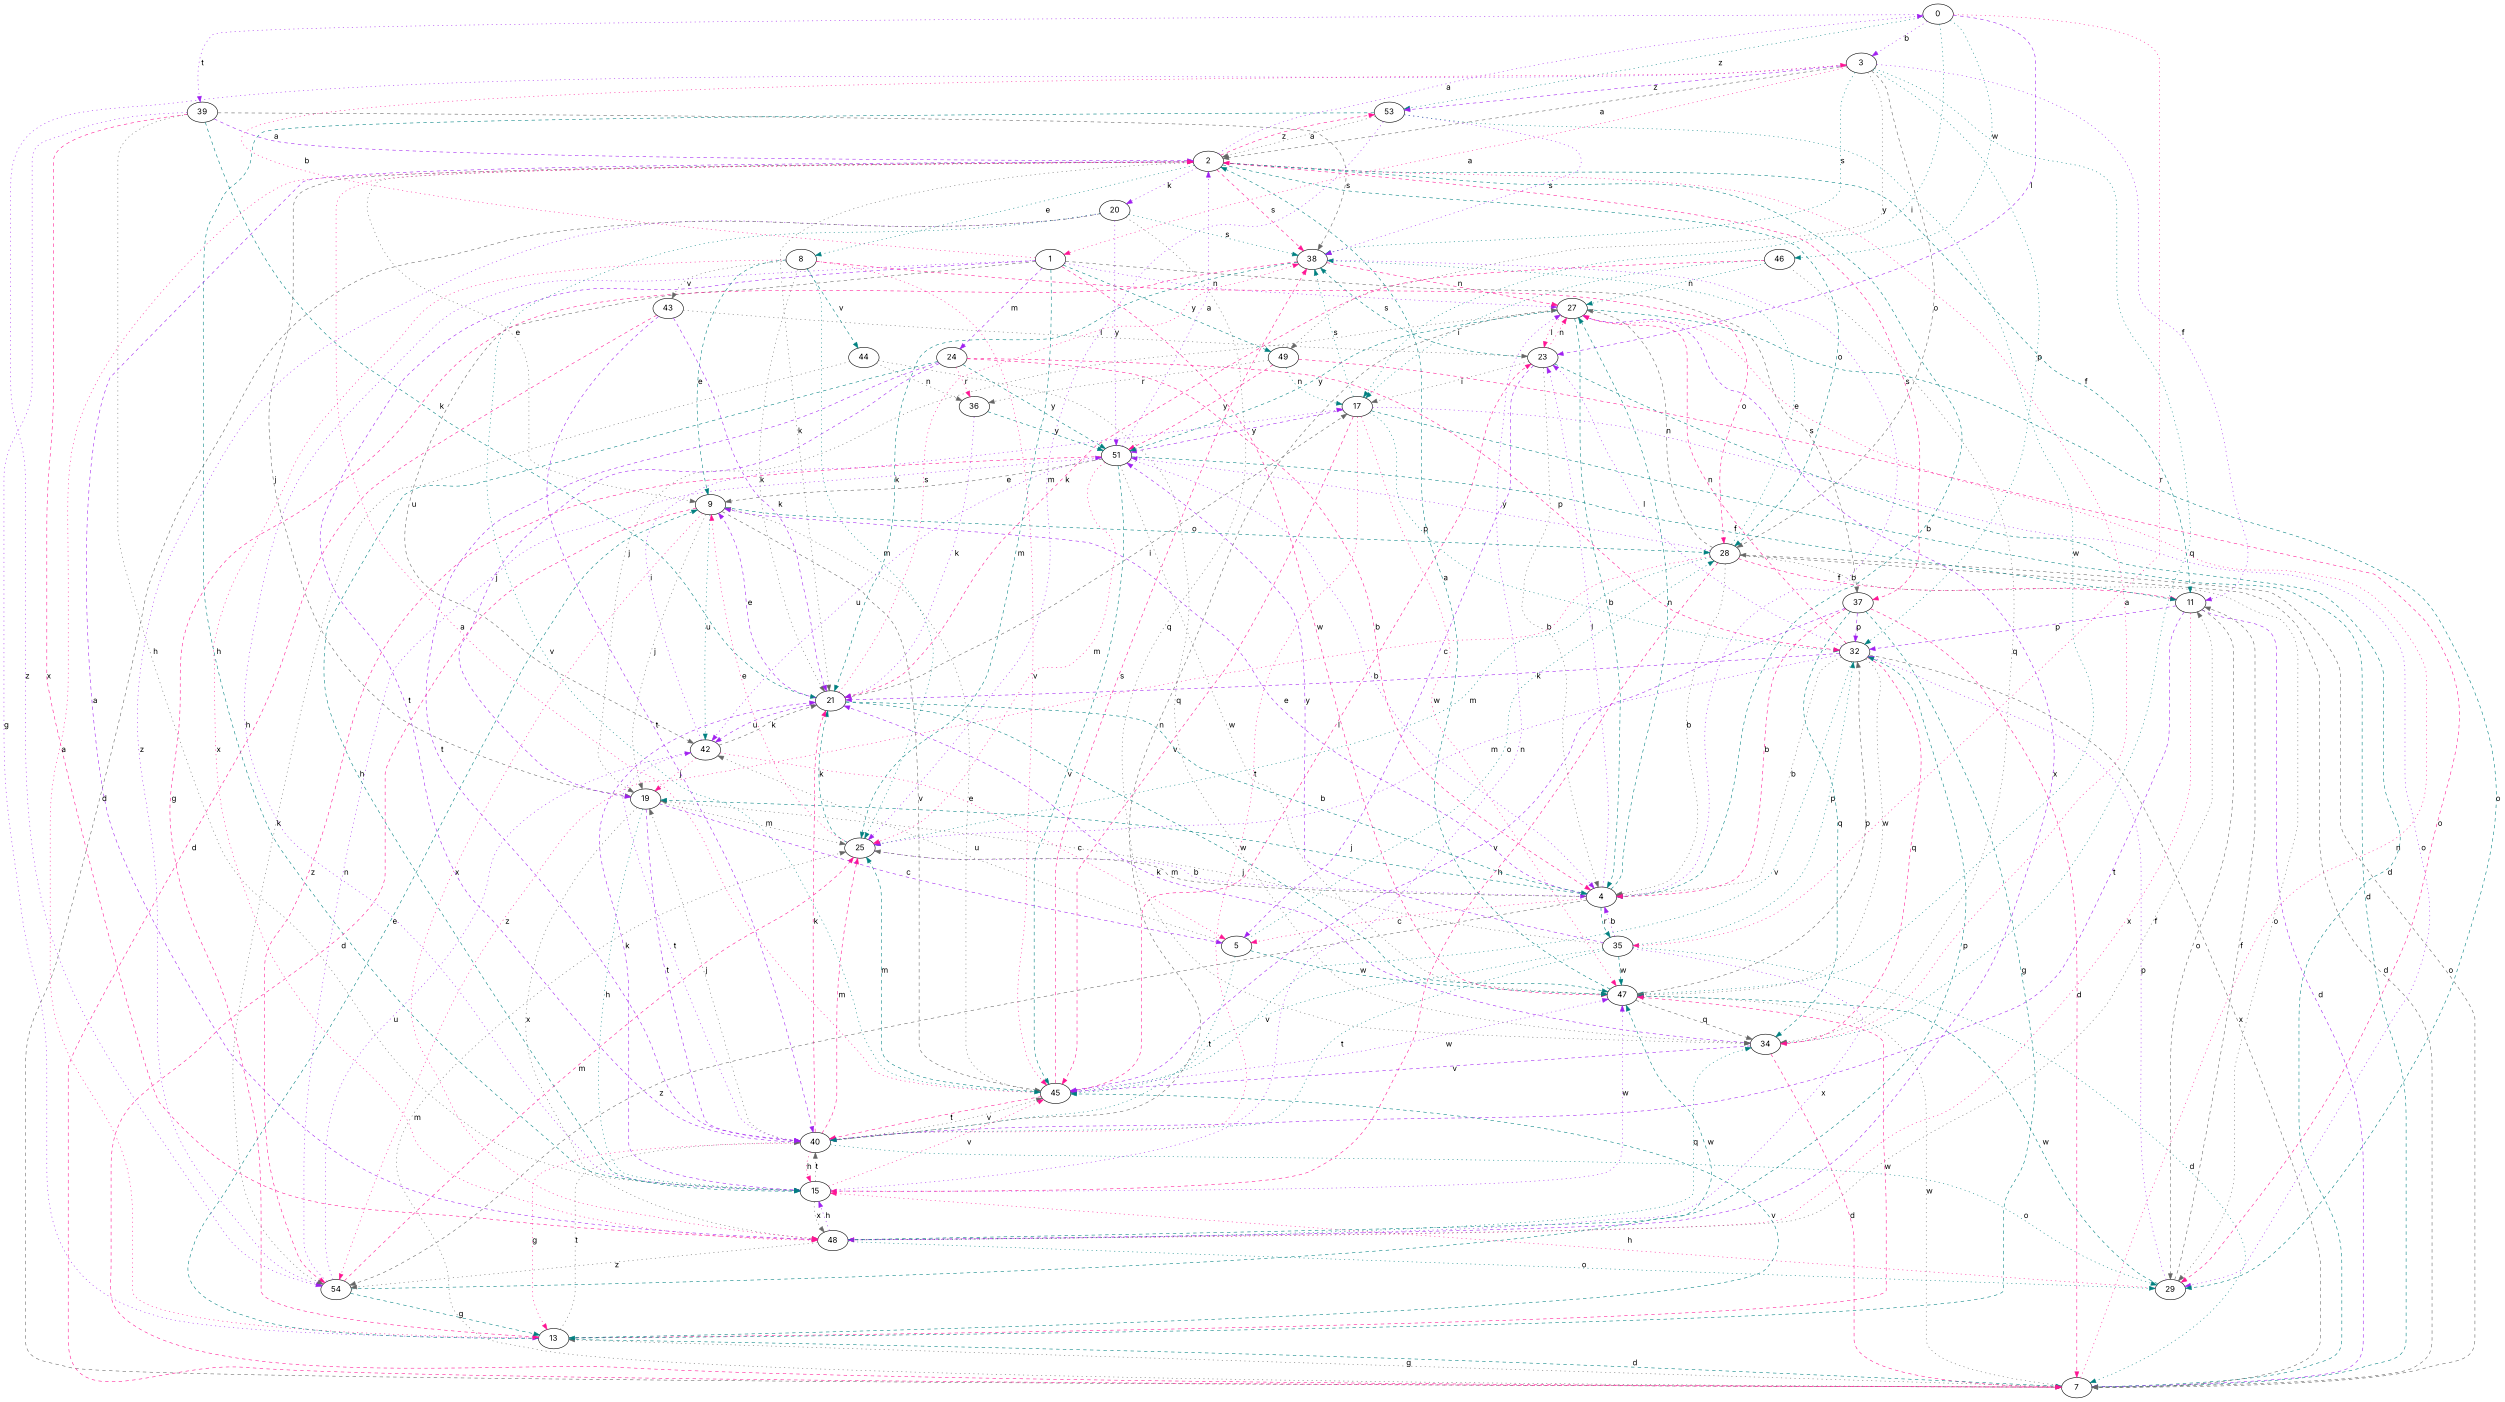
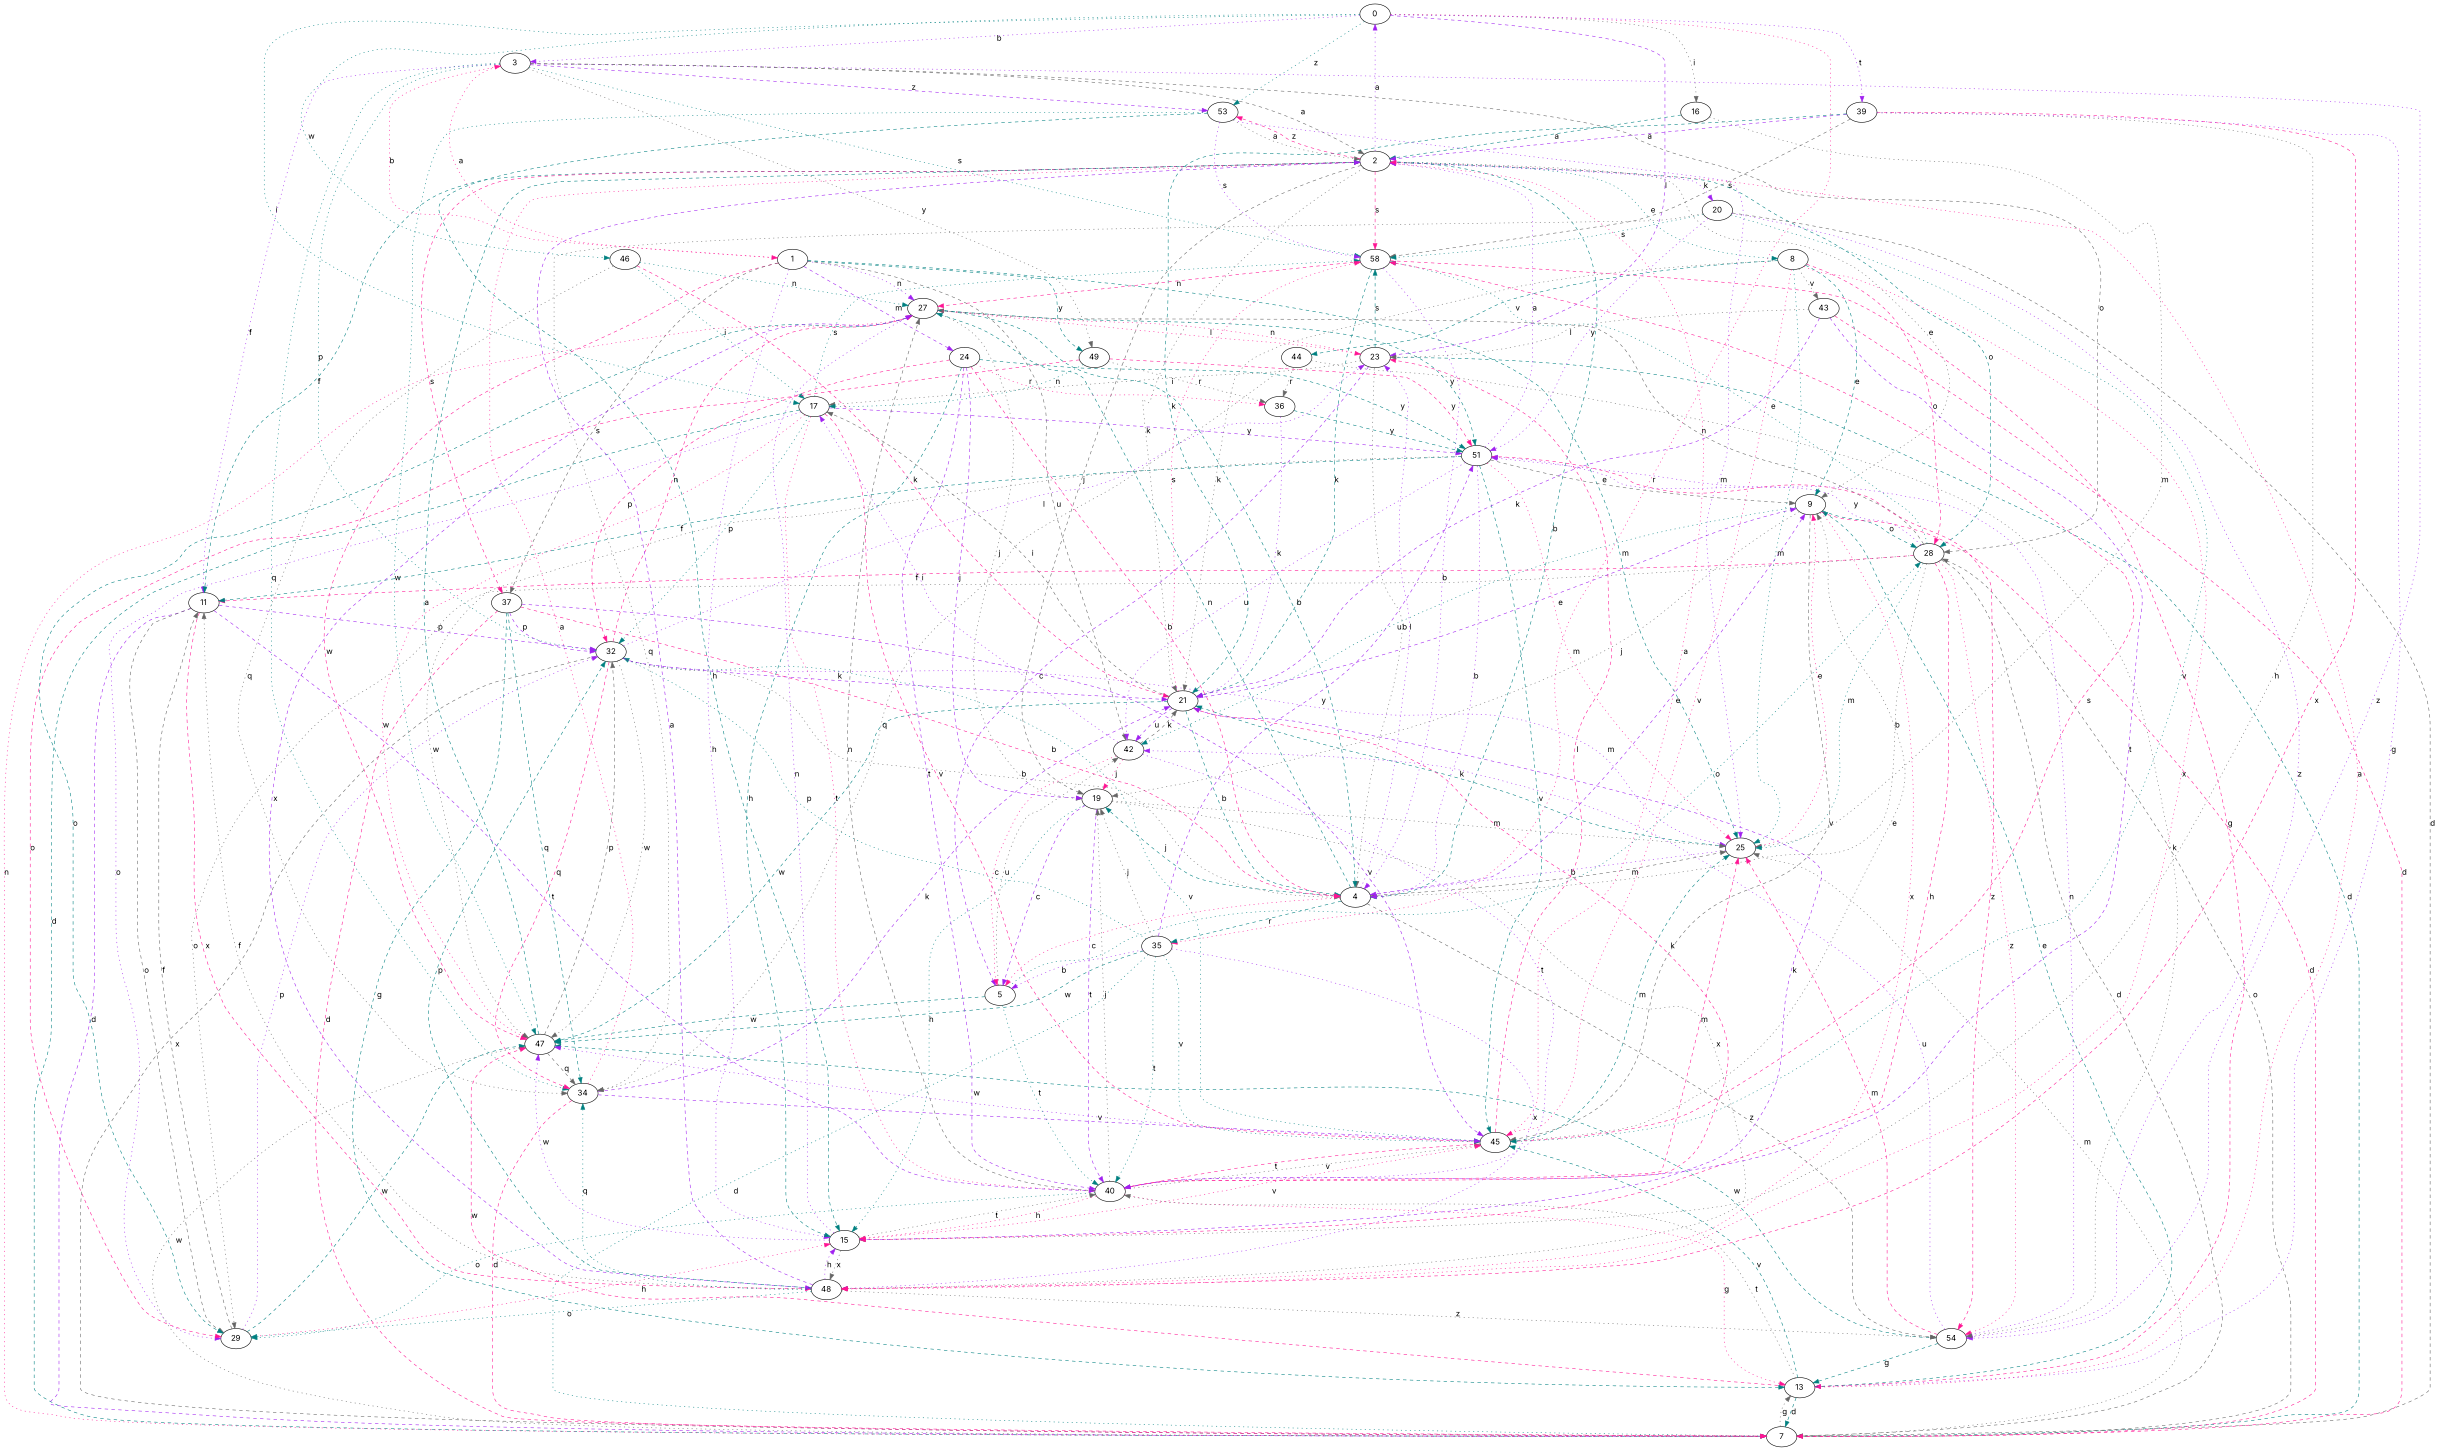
node "16": added
node "38": label "38" -> "58"
edge "44" -> "36": label "n" -> "r"
edge "1" -> "40": removed, label "t"
edge "35" -> "4": now "35" -> "5"
edge "11" -> "48": style dotted -> dashed
